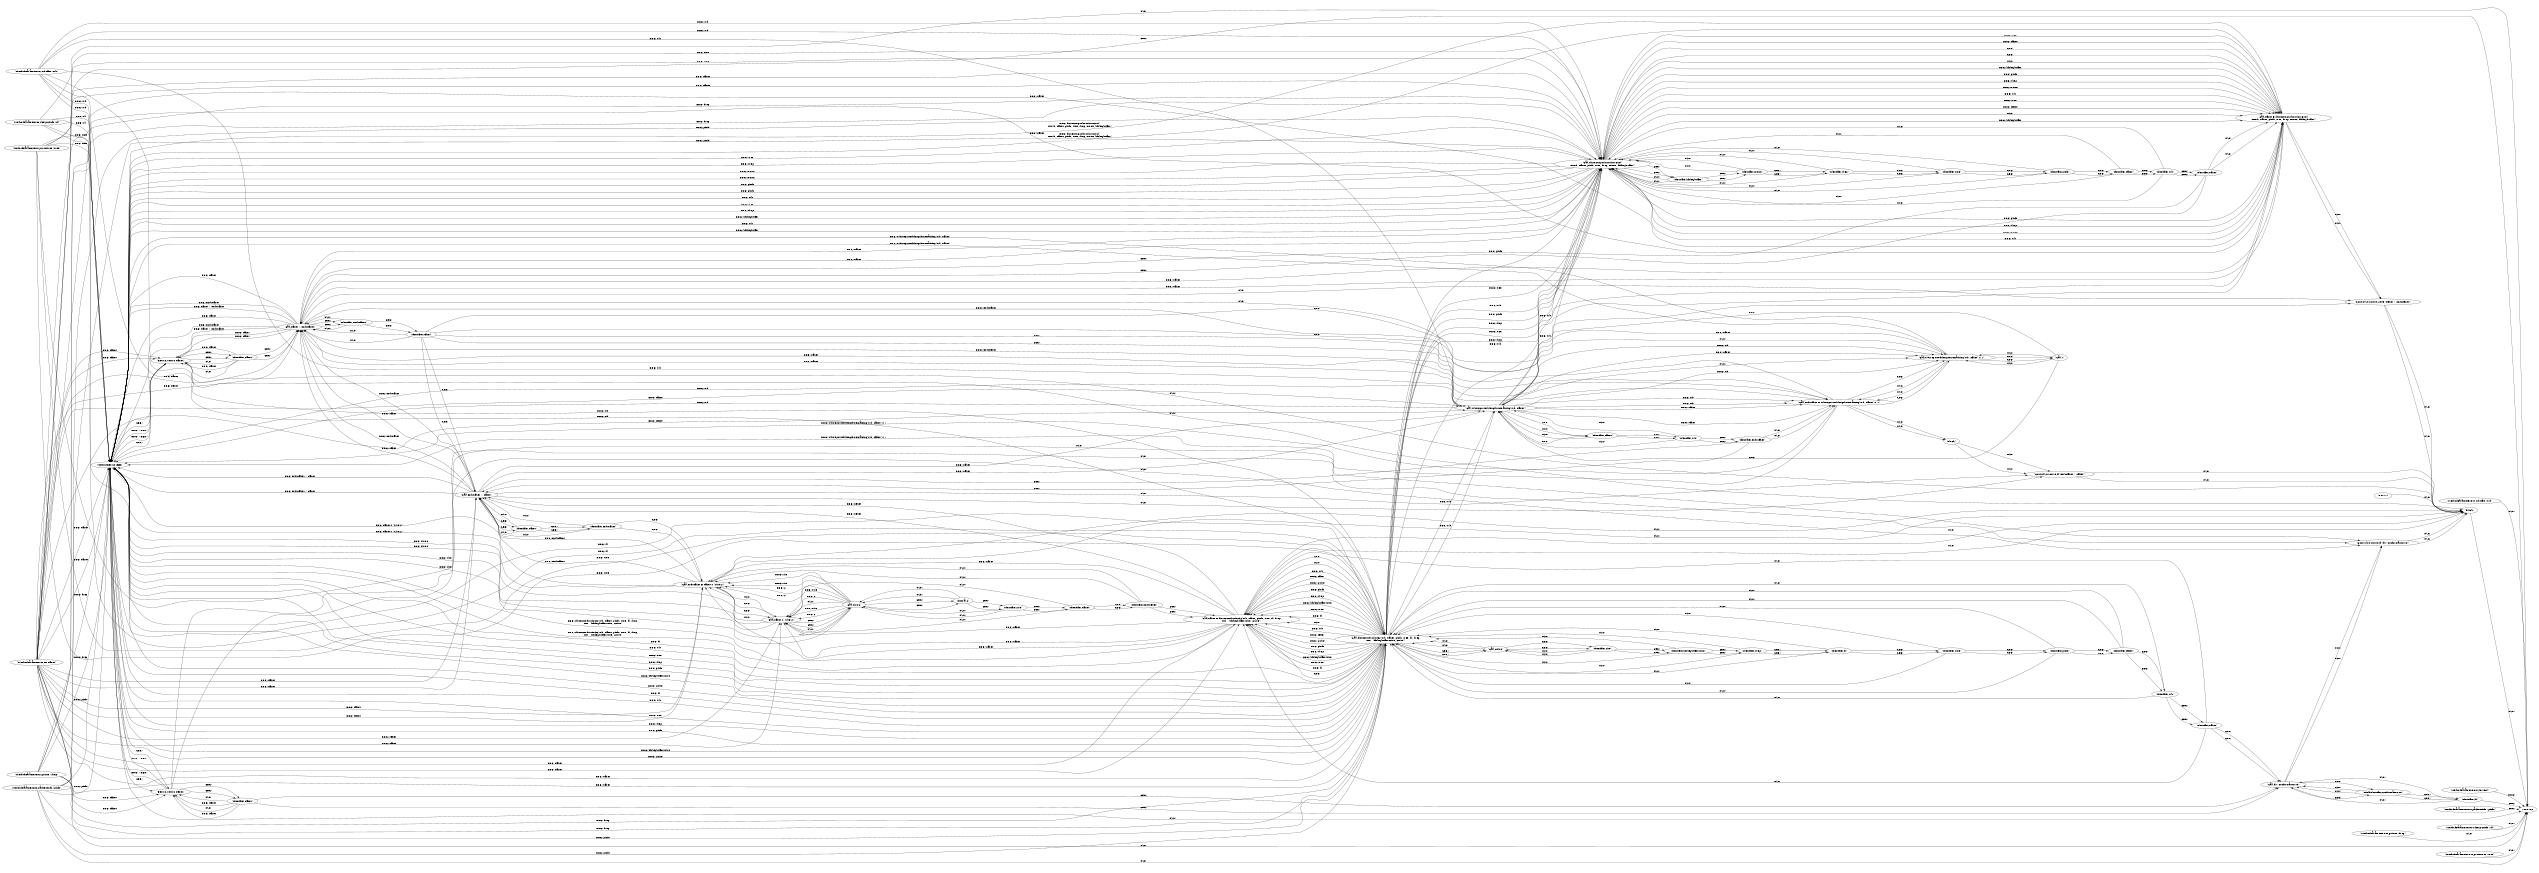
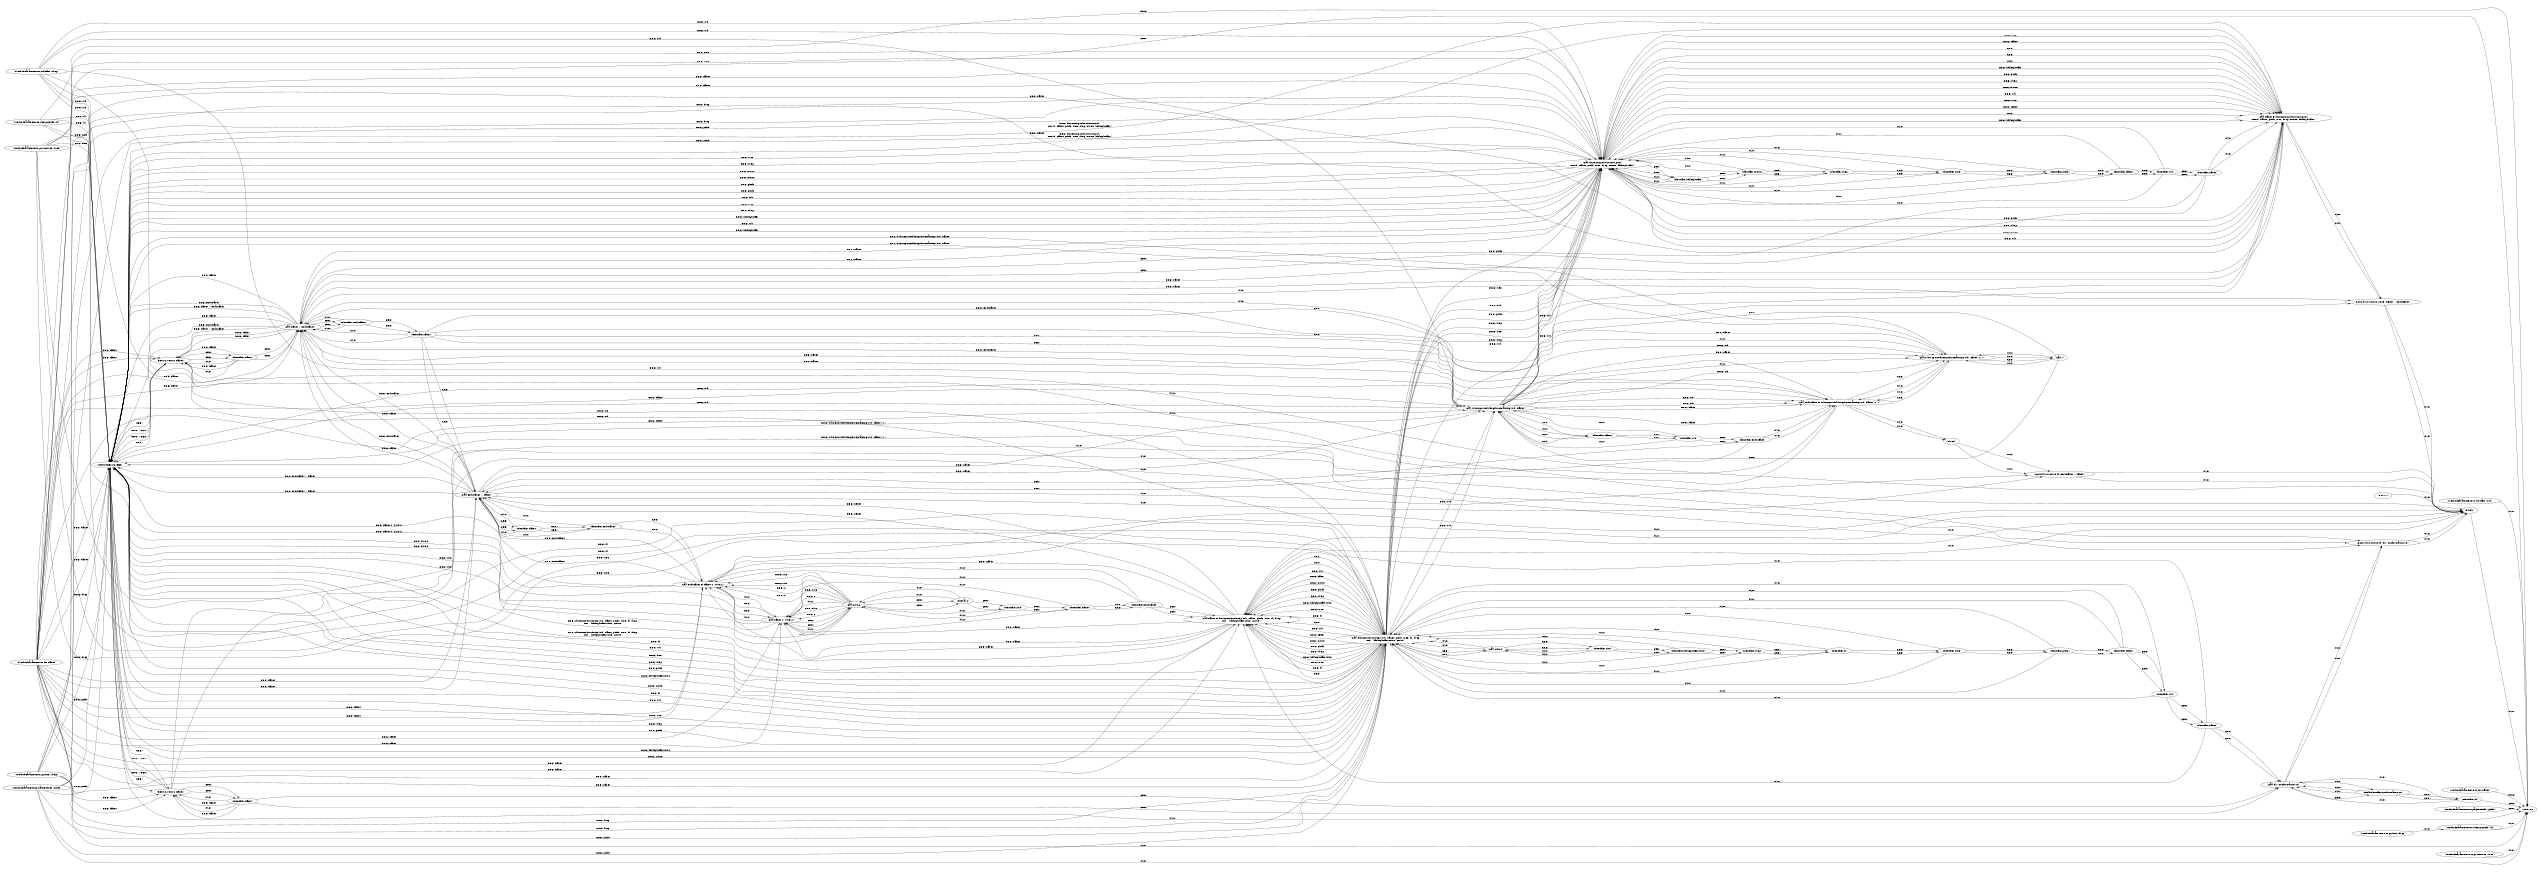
edge "(MethodParameterIn,dcerpc_info *di)" -> "1000102": label "AST: " -> "DDG: "
node "(MethodParameterIn,tvbuff_t *tvb)": label "(MethodParameterIn,tvbuff_t *tvb)" -> "(MethodParameterIn,tvbuff_t *drep)"
node "(MethodParameterOut,int end)": label "(MethodParameterOut,int end)" -> "(MethodParameterOut,int offset)"
edge "(MethodParameterOut,guint8 *drep)" -> "1000102": now "(MethodParameterOut,guint8 *drep)" -> "(MethodParameterOut,dcerpc_info *di)"
